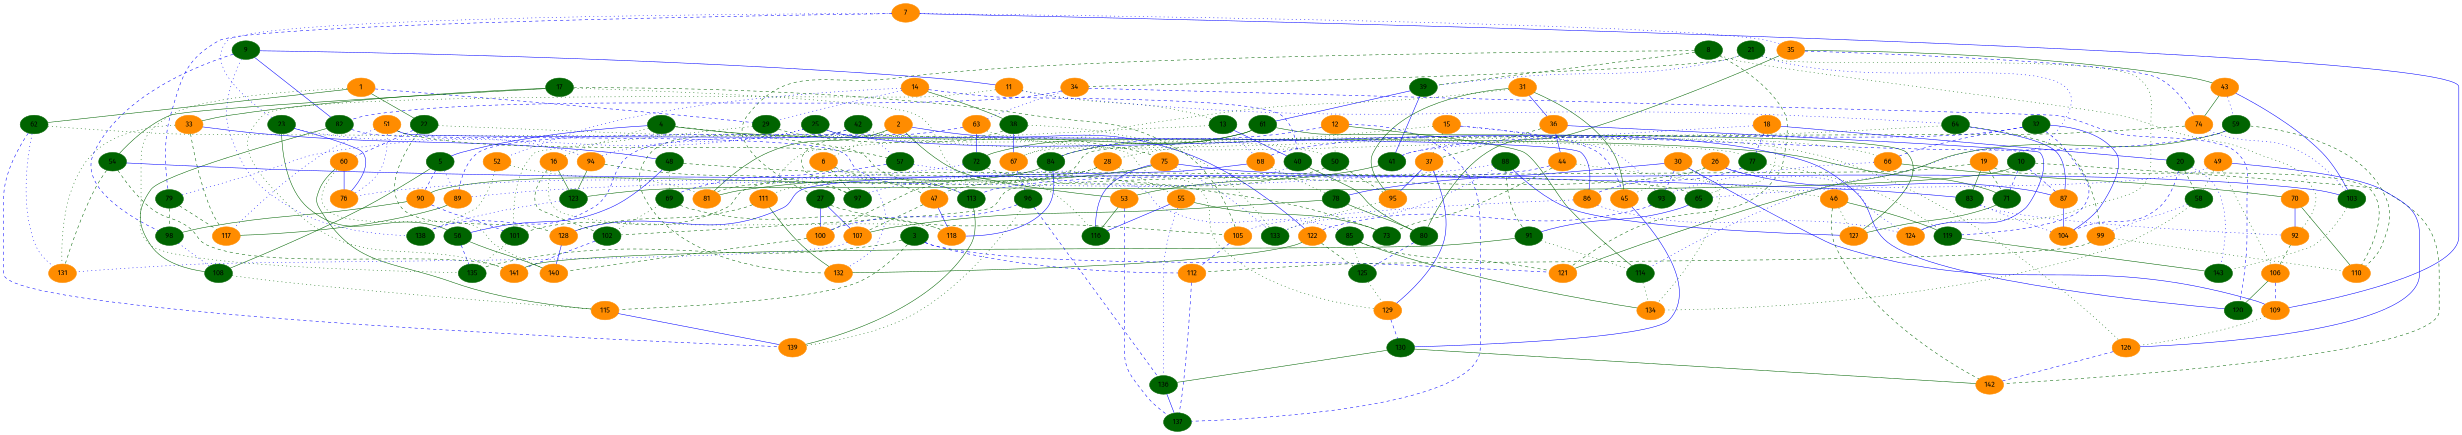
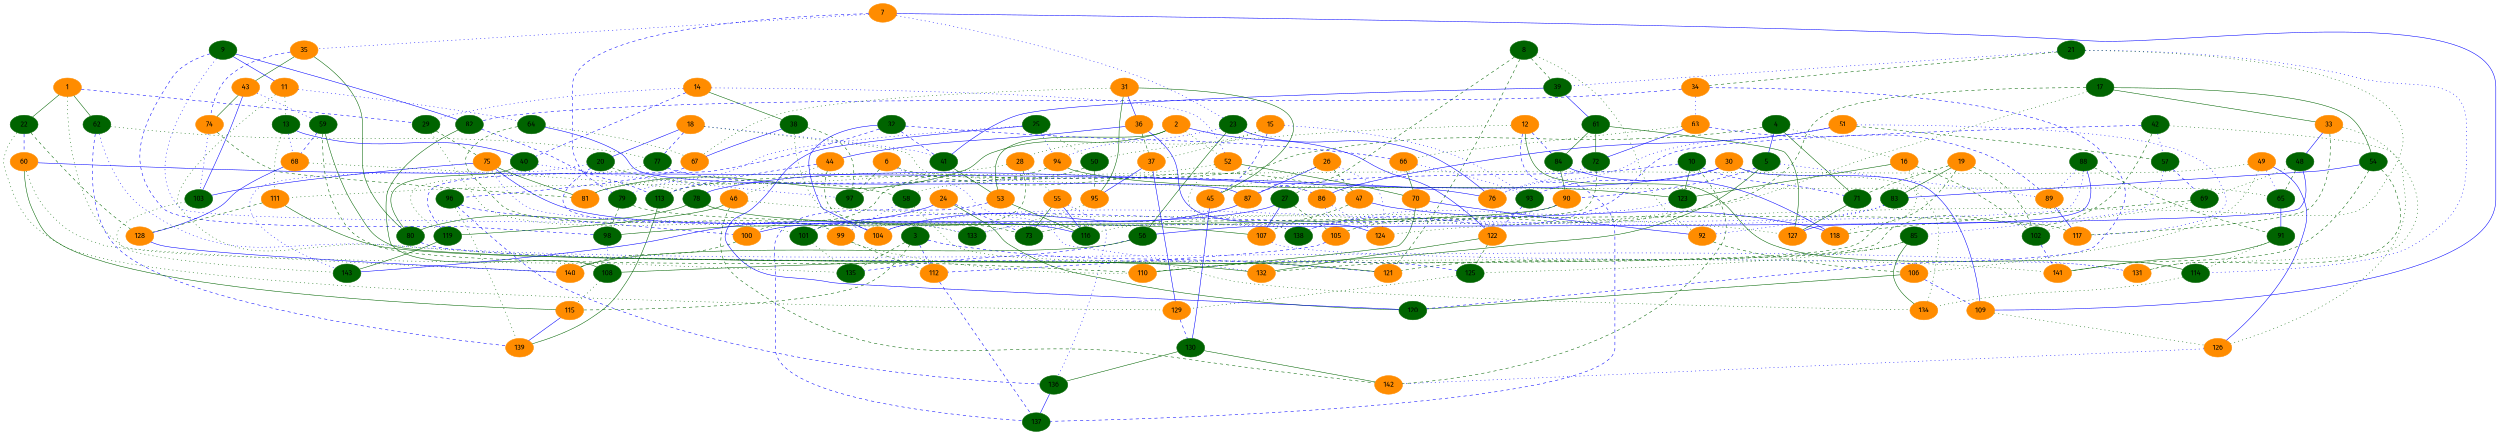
edge "2" -- "6": now "2" -- "52"
edge "52" -- "70": added
node "24": added
edge "89" -- "117": color darkgreen -> blue
edge "126" -- "142": style dashed -> dotted
